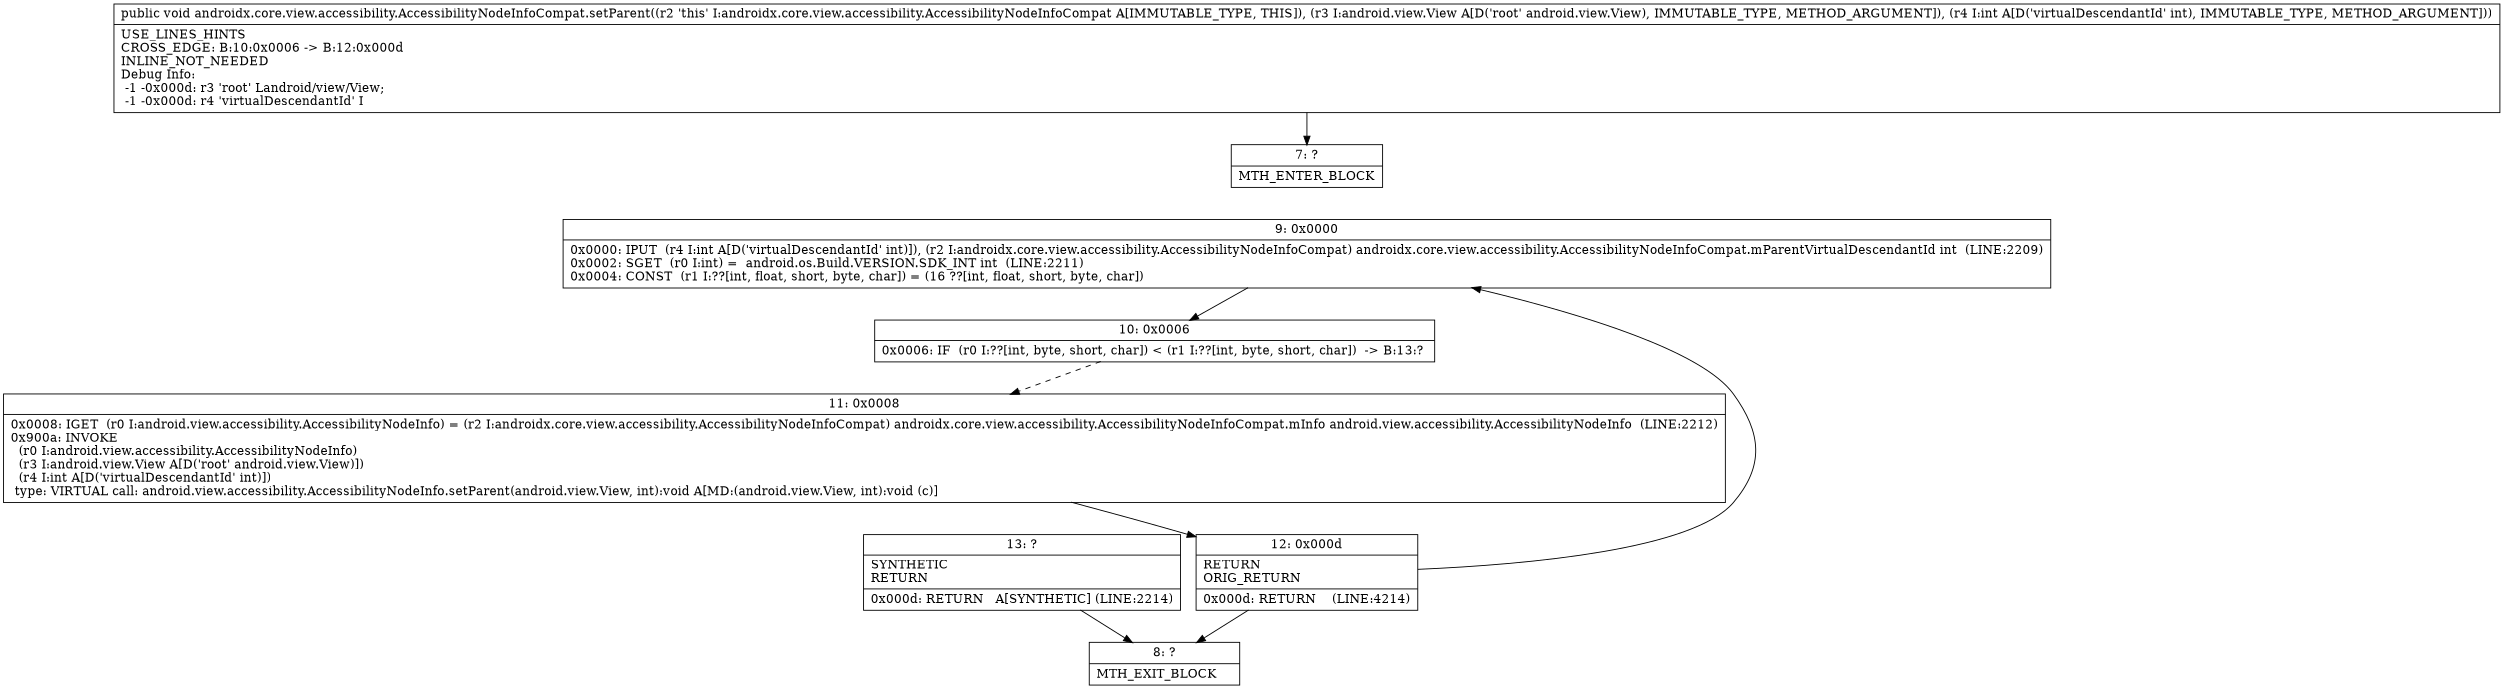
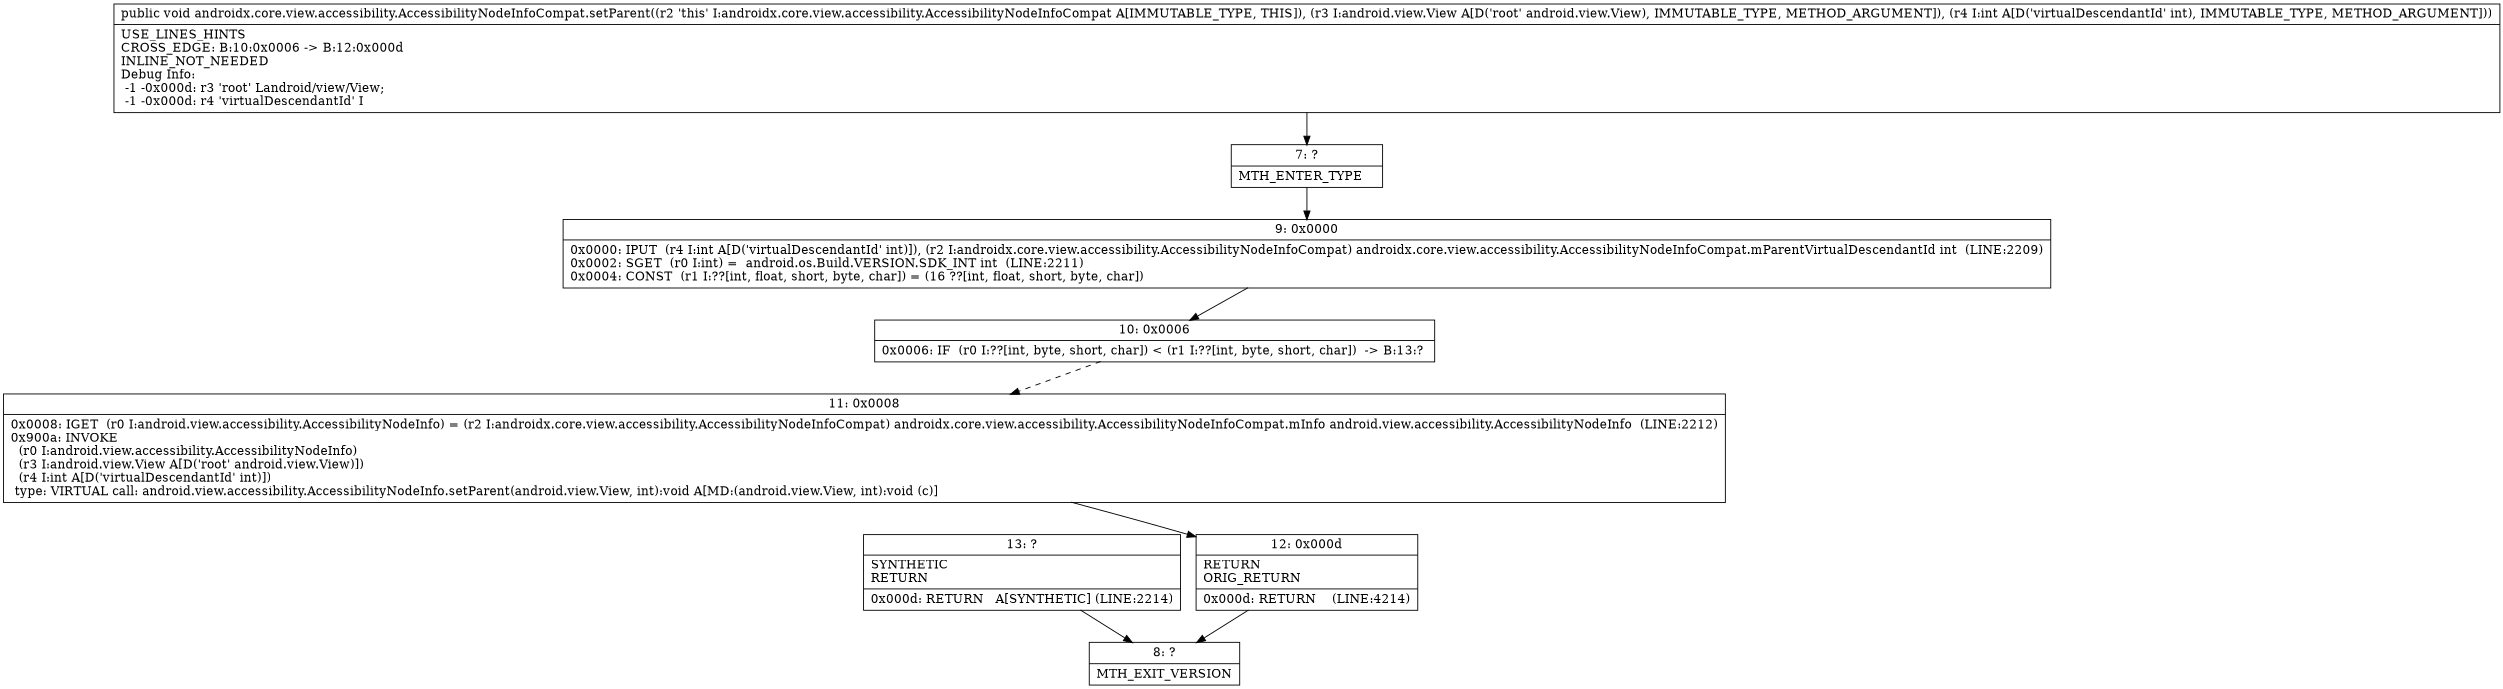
node "7: ?": text "MTH_ENTER_BLOCK" -> "MTH_ENTER_TYPE"
edge "12: 0x000d" -> "9: 0x0000": now "7: ?" -> "9: 0x0000"
node "8: ?": text "MTH_EXIT_BLOCK" -> "MTH_EXIT_VERSION"
